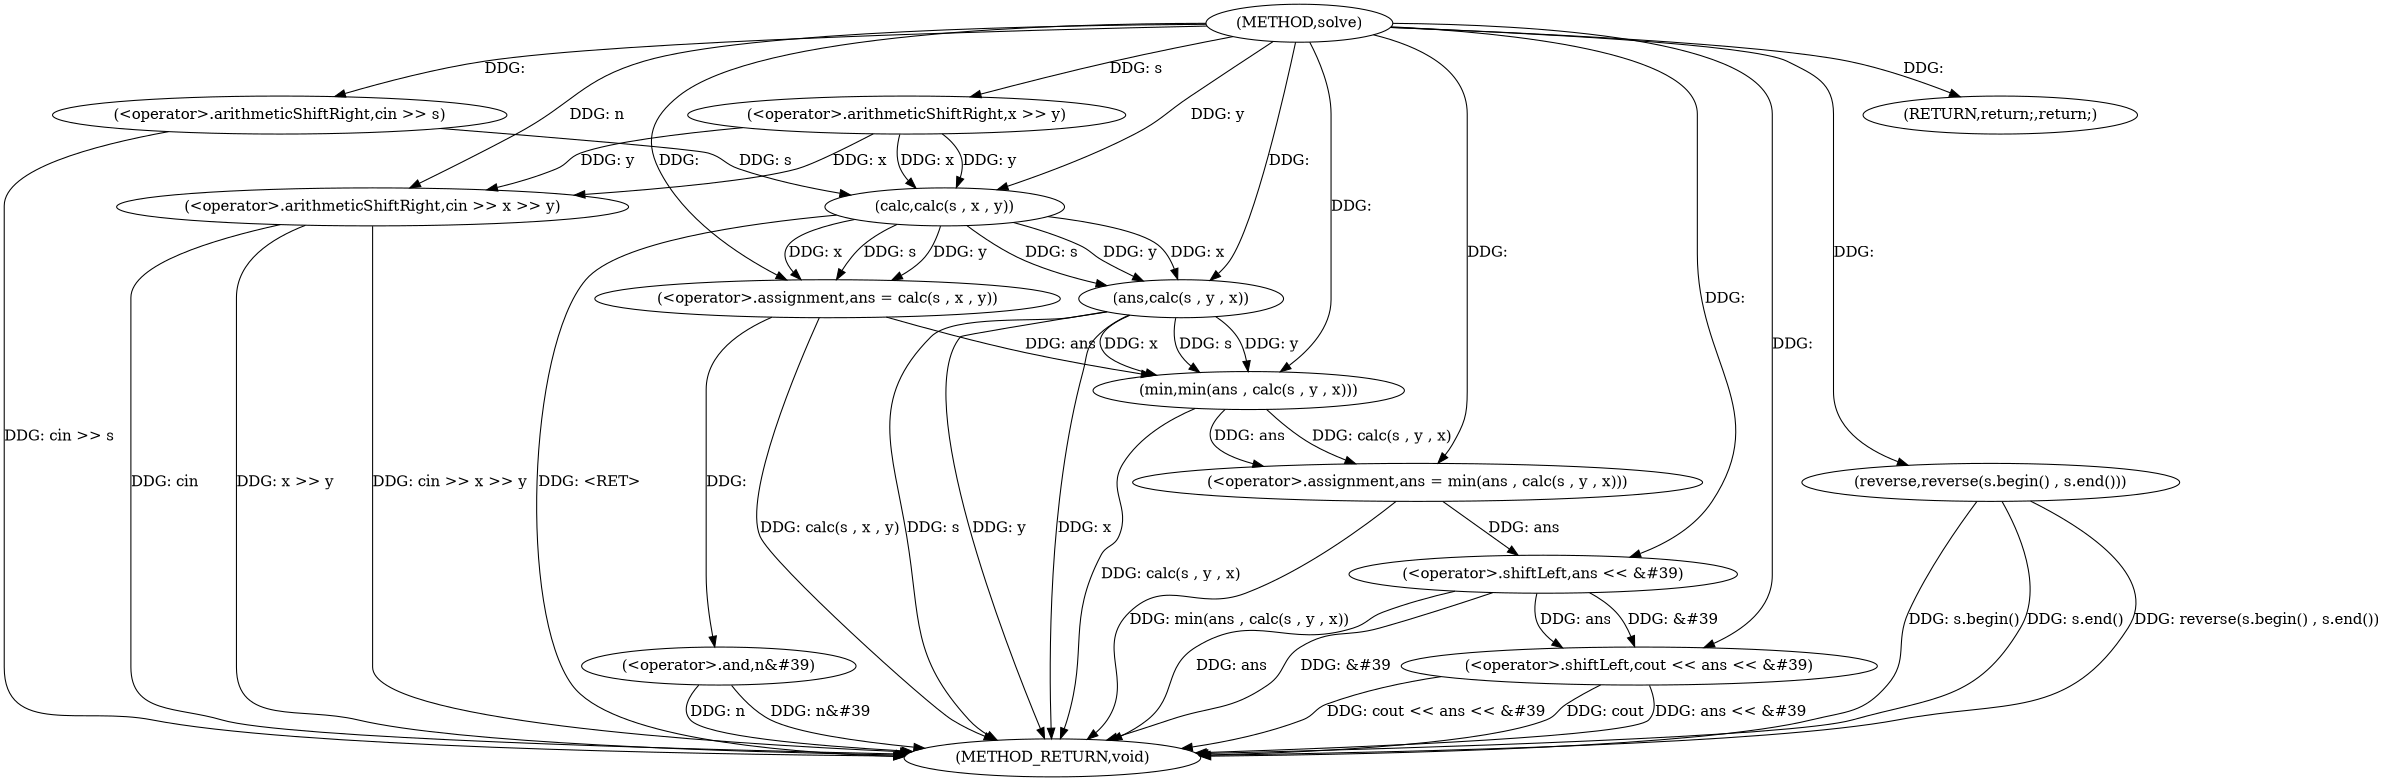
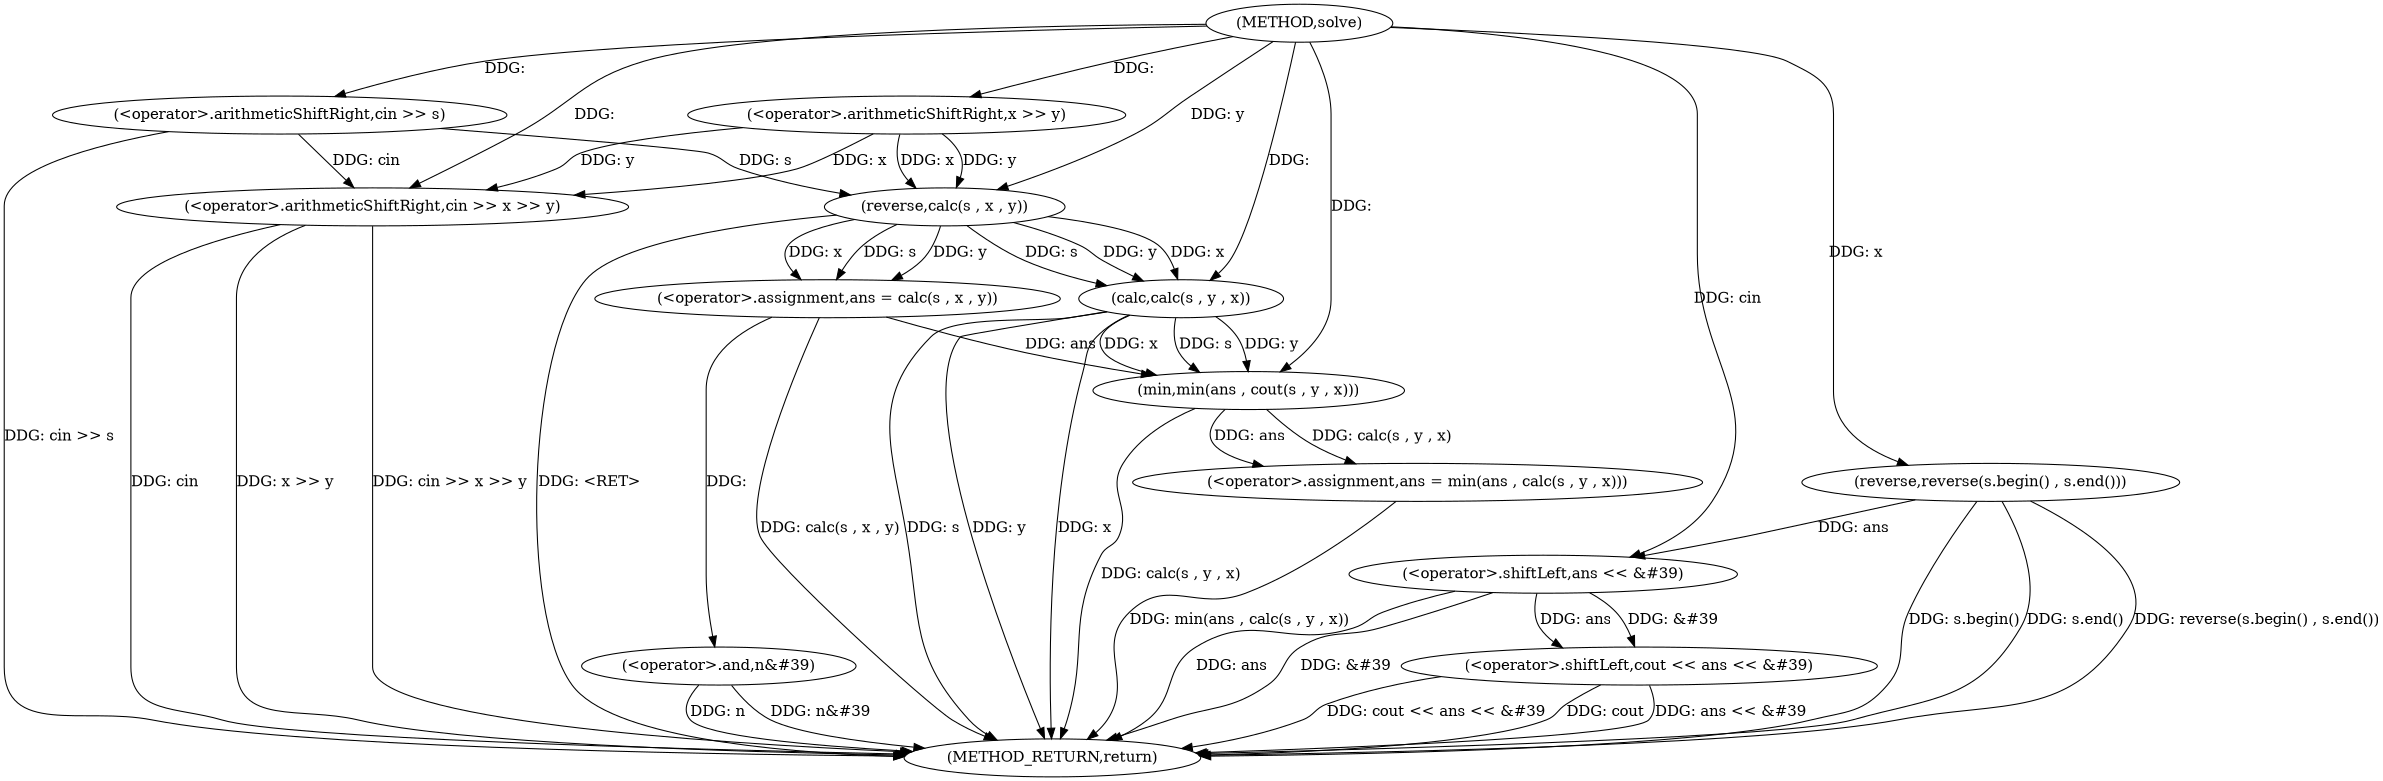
edge "(METHOD,solve)" -> "(<operator>.assignment,ans = calc(s , x , y))": removed, label "DDG:"
edge "(METHOD,solve)" -> "(<operator>.arithmeticShiftRight,x >> y)": label "DDG: s" -> "DDG: "
edge "(METHOD,solve)" -> "(<operator>.arithmeticShiftRight,cin >> x >> y)": label "DDG: n" -> "DDG: "
node "(RETURN,return;,return;)": removed
edge "(<operator>.arithmeticShiftRight,cin >> s)" -> "(<operator>.arithmeticShiftRight,cin >> x >> y)": added, label "DDG: cin"
edge "(METHOD,solve)" -> "(<operator>.shiftLeft,cout << ans << &#39)": removed, label "DDG:"
node "(calc,calc(s , x , y))": label "(calc,calc(s , x , y))" -> "(reverse,calc(s , x , y))"
edge "(METHOD,solve)" -> "(<operator>.assignment,ans = min(ans , calc(s , y , x)))": removed, label "DDG:"
edge "(METHOD,solve)" -> "(reverse,reverse(s.begin() , s.end()))": label "DDG: " -> "DDG: x"
node "(ans,calc(s , y , x))": label "(ans,calc(s , y , x))" -> "(calc,calc(s , y , x))"
edge "(METHOD,solve)" -> "(<operator>.shiftLeft,ans << &#39)": label "DDG: " -> "DDG: cin"
node "(min,min(ans , calc(s , y , x)))": label "(min,min(ans , calc(s , y , x)))" -> "(min,min(ans , cout(s , y , x)))"
edge "(<operator>.assignment,ans = min(ans , calc(s , y , x)))" -> "(<operator>.shiftLeft,ans << &#39)": now "(reverse,reverse(s.begin() , s.end()))" -> "(<operator>.shiftLeft,ans << &#39)"
node "(METHOD_RETURN,void)": label "(METHOD_RETURN,void)" -> "(METHOD_RETURN,return)"
